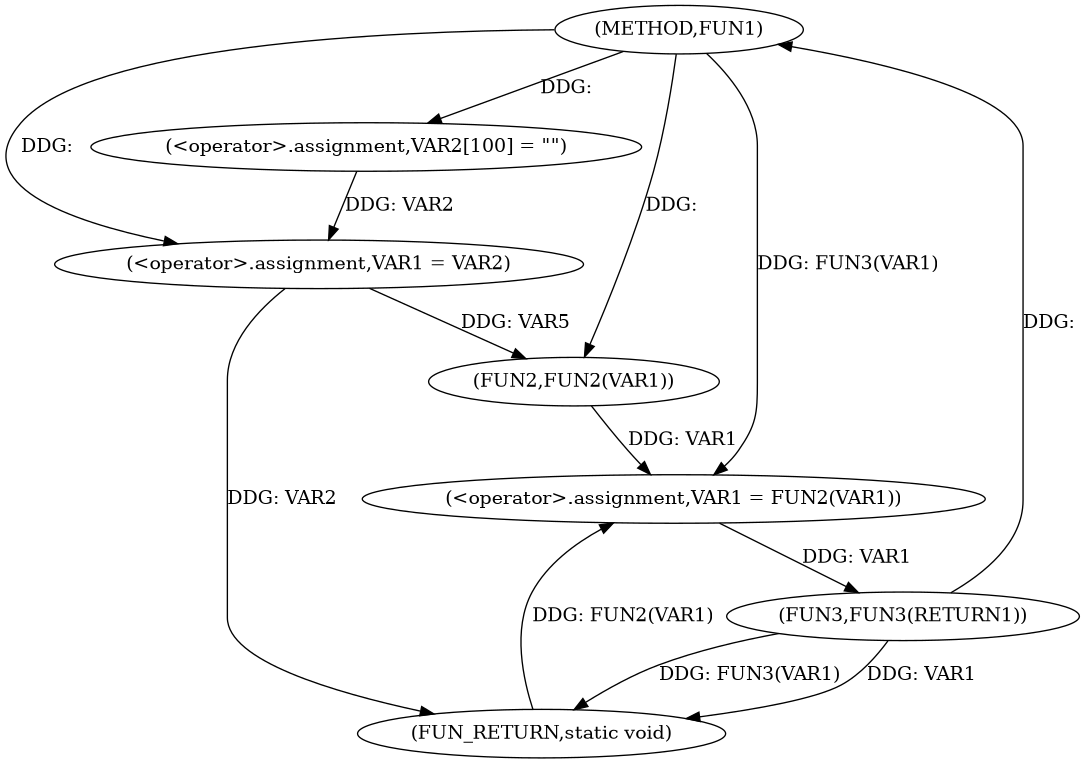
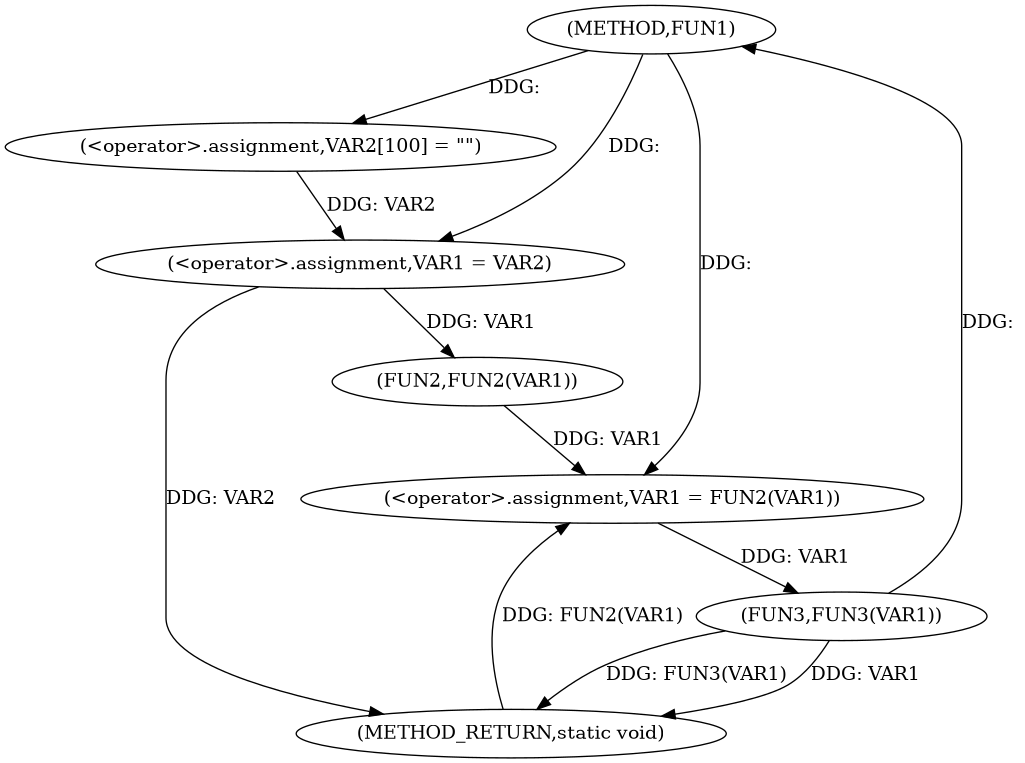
edge "(METHOD,FUN1)" -> "(FUN2,FUN2(VAR1))": removed, label "DDG:"
edge "(METHOD,FUN1)" -> "(<operator>.assignment,VAR1 = FUN2(VAR1))": label "DDG: FUN3(VAR1)" -> "DDG: "
edge "(<operator>.assignment,VAR1 = VAR2)" -> "(FUN2,FUN2(VAR1))": label "DDG: VAR5" -> "DDG: VAR1"
node "(FUN3,FUN3(RETURN1))": label "(FUN3,FUN3(RETURN1))" -> "(FUN3,FUN3(VAR1))"
node "(FUN_RETURN,static void)": label "(FUN_RETURN,static void)" -> "(METHOD_RETURN,static void)"
